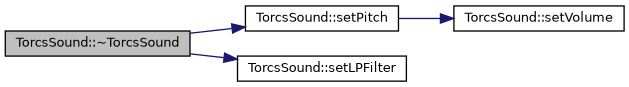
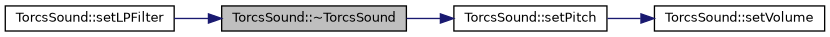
edge "TorcsSound::~TorcsSound" -> "TorcsSound::setLPFilter": reversed
